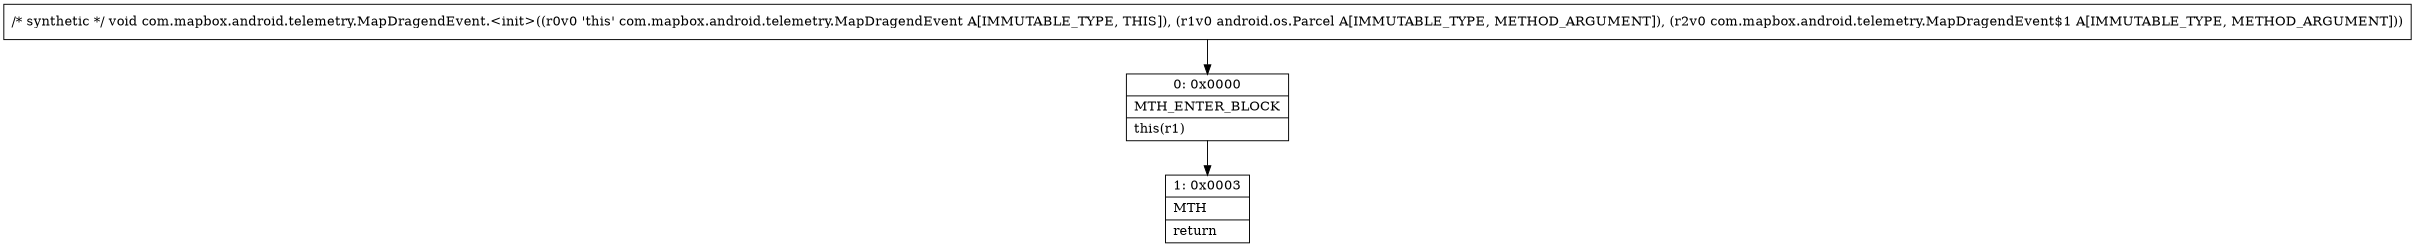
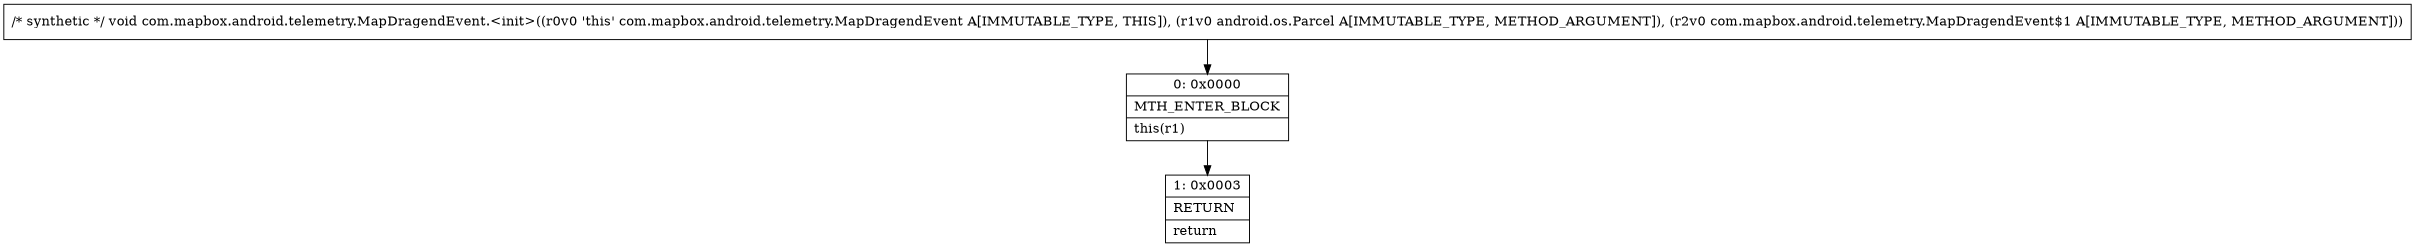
node "1: 0x0003": text "MTH" -> "RETURN"
